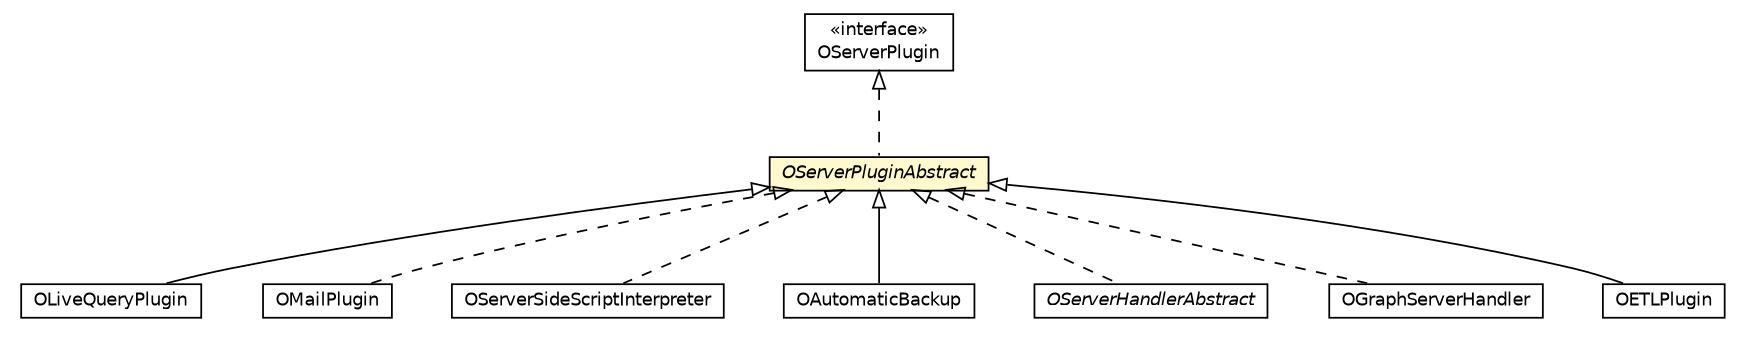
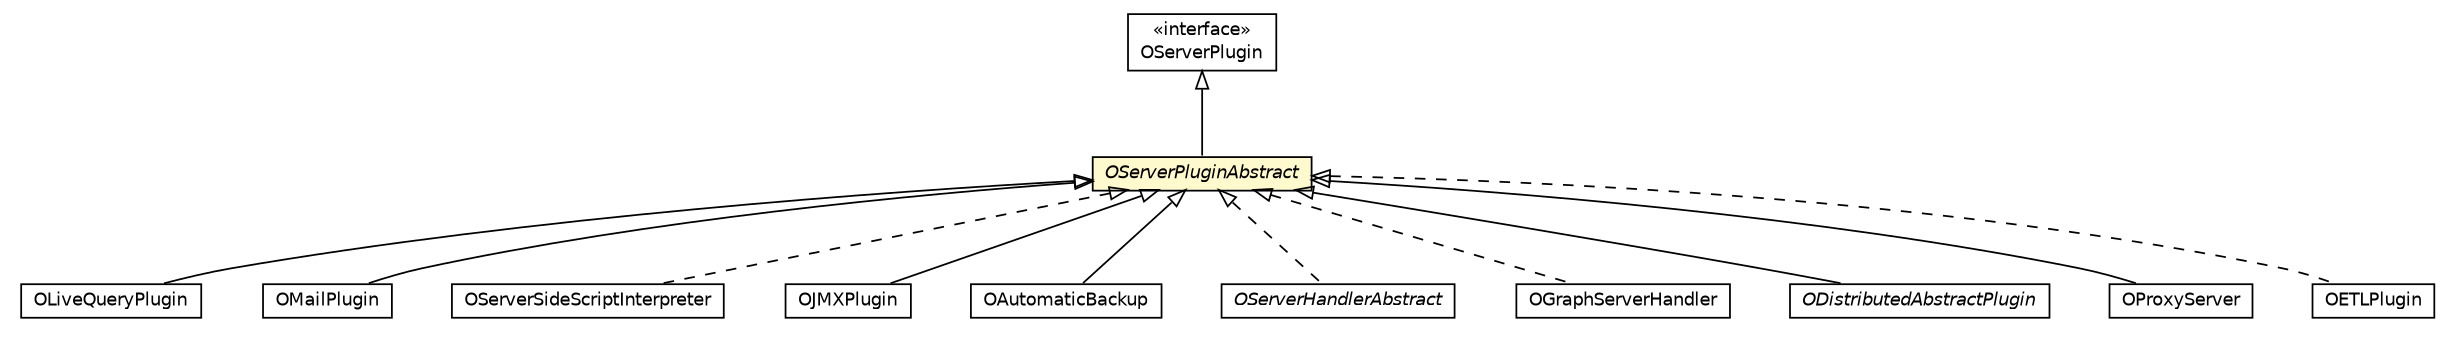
edge "OServerPluginAbstract" -> "OServerPlugin": style dashed -> solid
edge "OETLPlugin" -> "OServerPluginAbstract": style solid -> dashed
edge "OMailPlugin" -> "OServerPluginAbstract": style dashed -> solid
node "OJMXPlugin": added
node "ODistributedAbstractPlugin": added
node "OProxyServer": added
